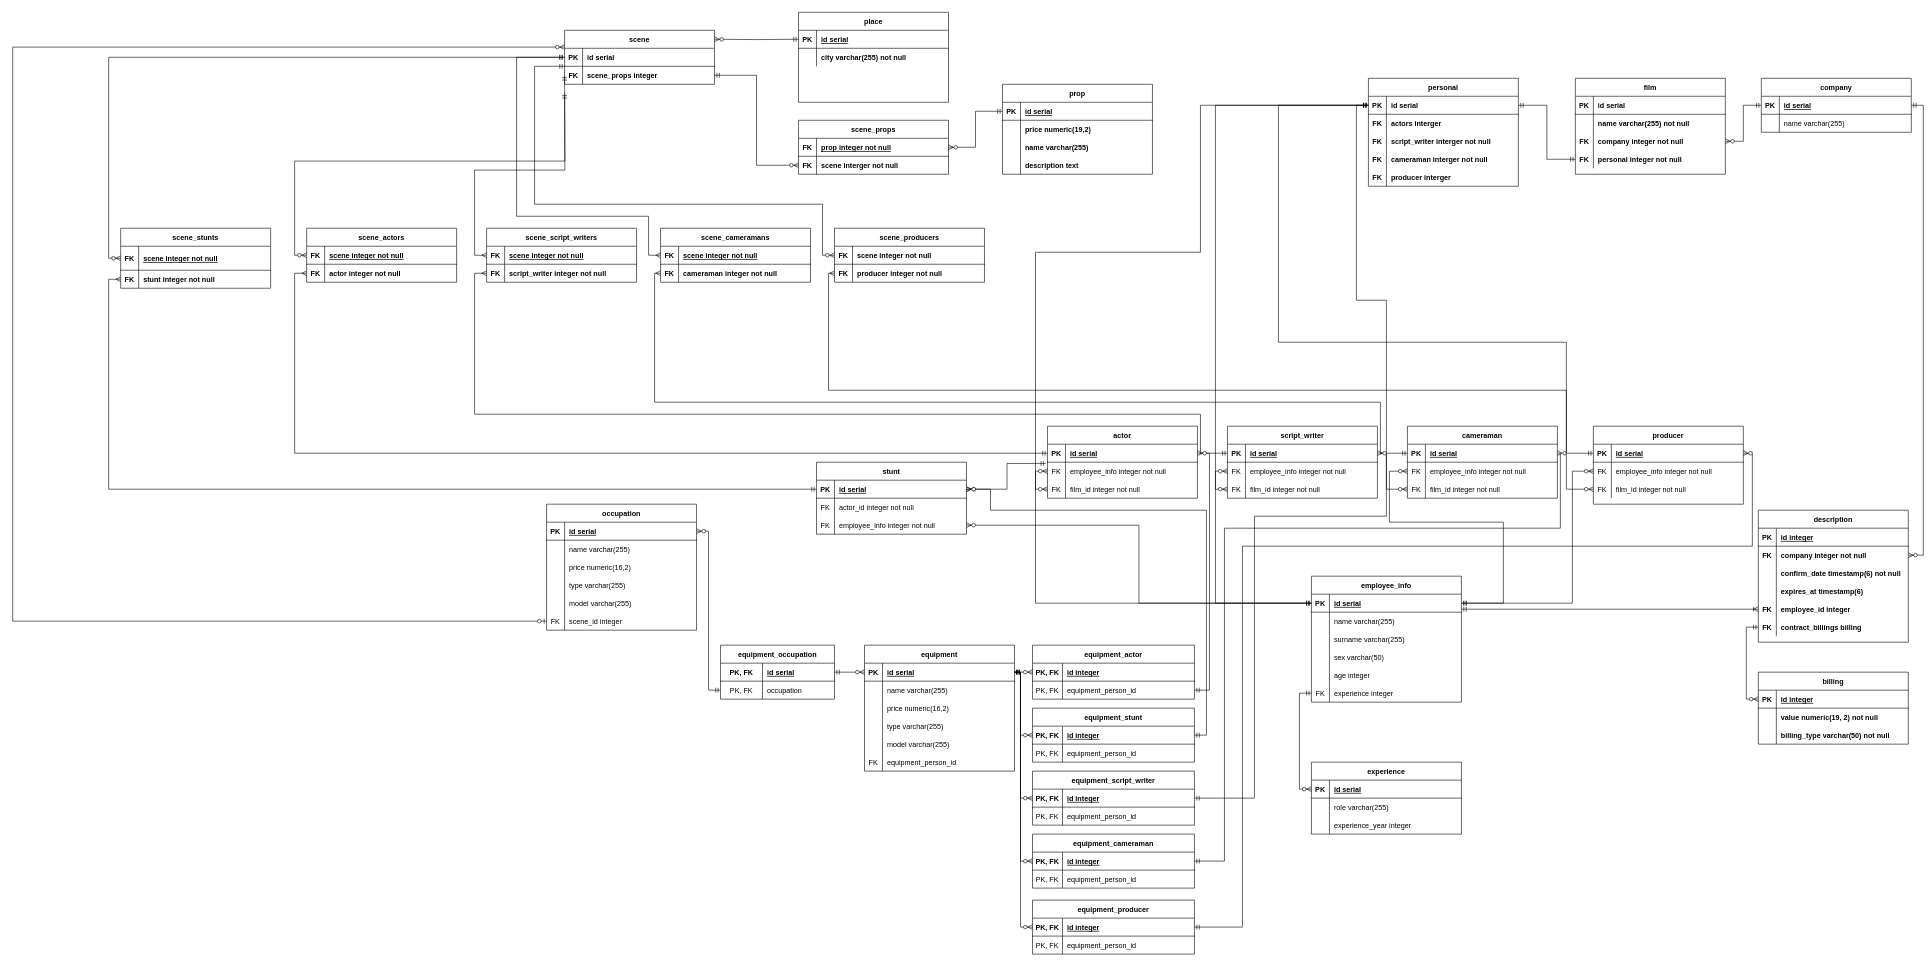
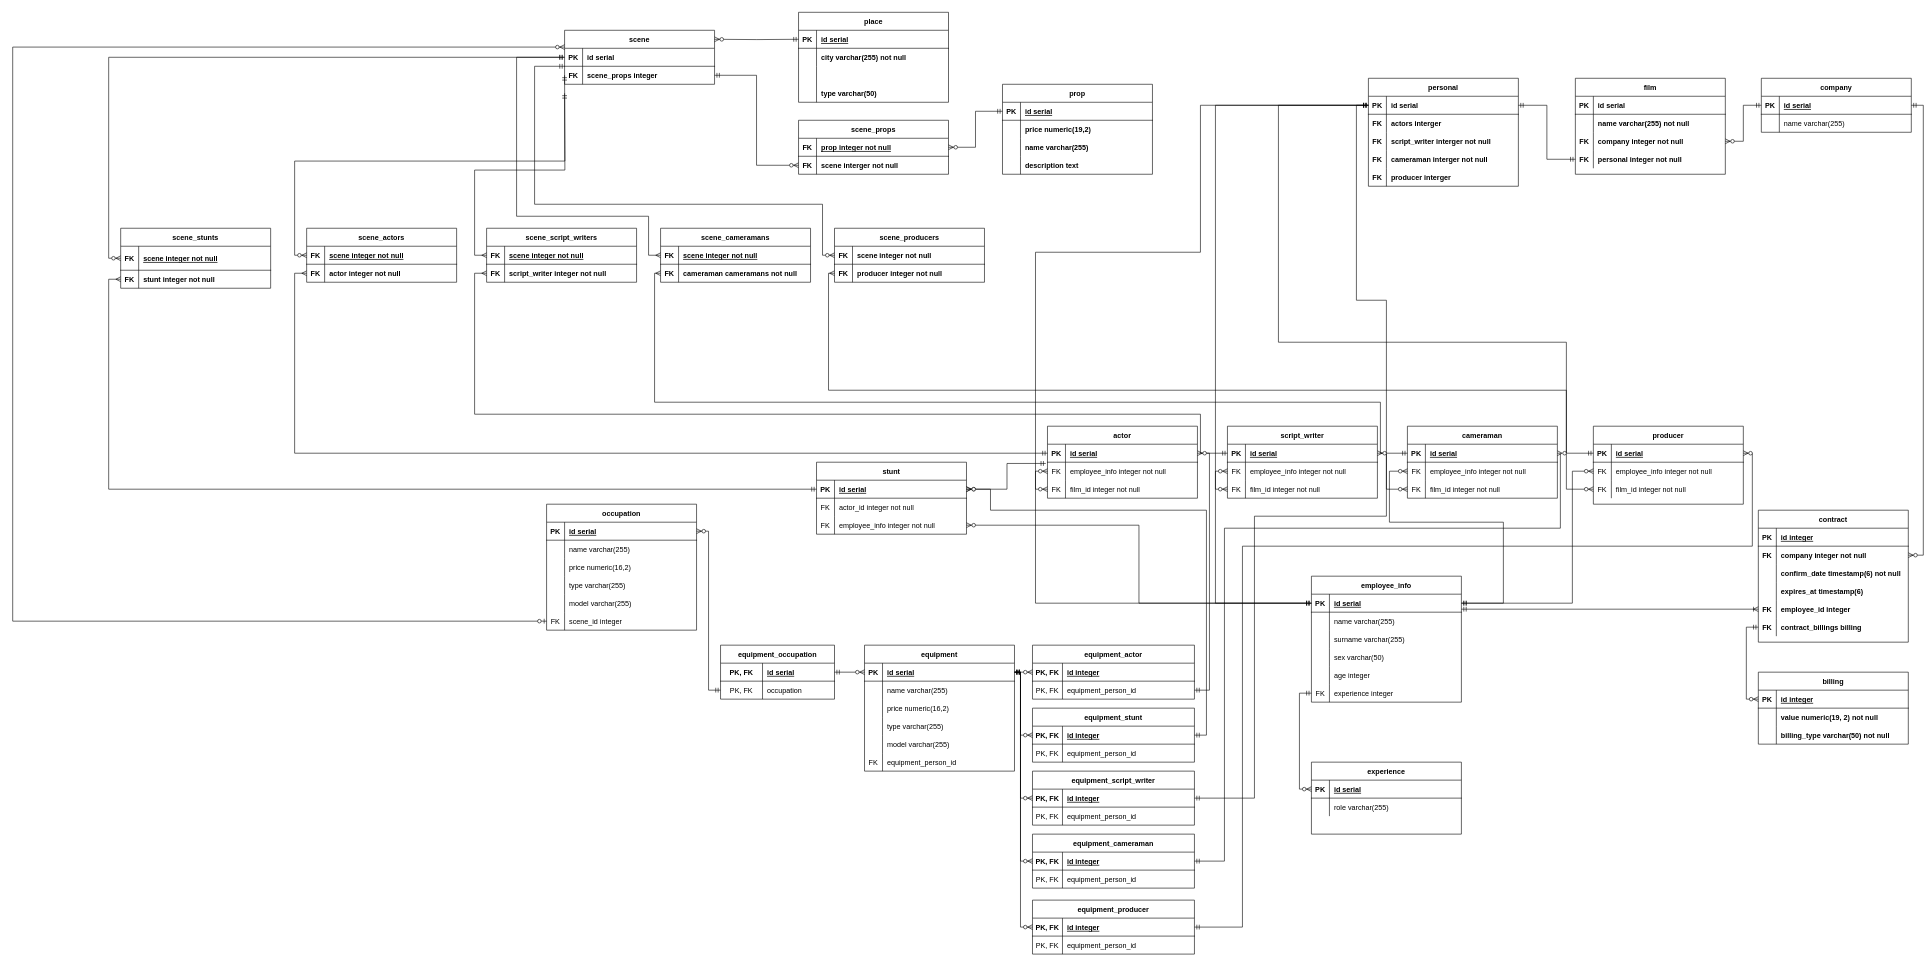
node "type varchar(50)": added
node "cameraman integer not null": label "cameraman integer not null" -> "cameraman cameramans not null"
node "description": label "description" -> "contract"
node "experience_year integer": removed
